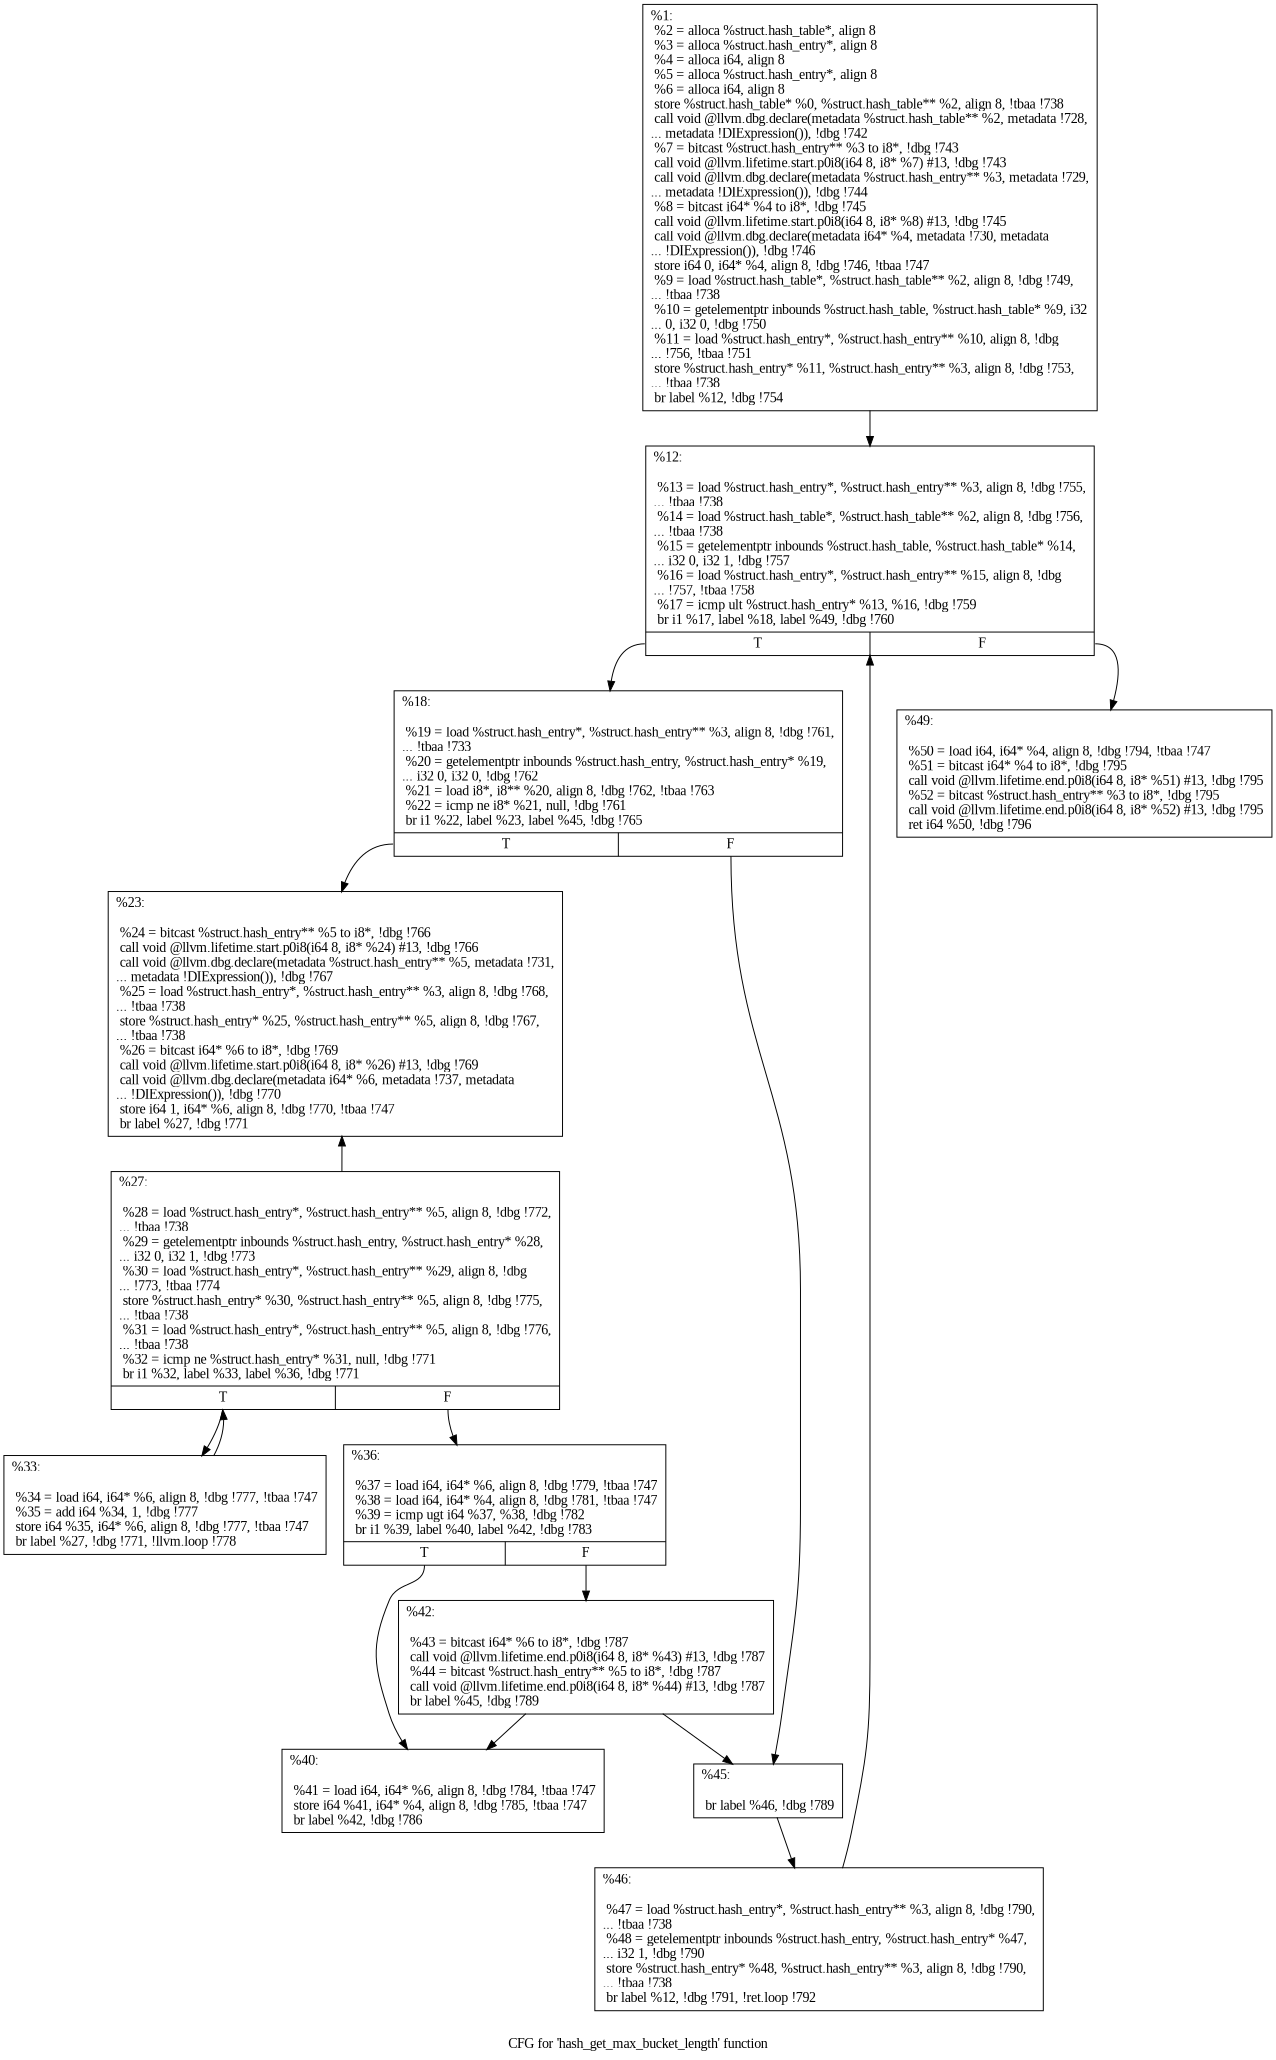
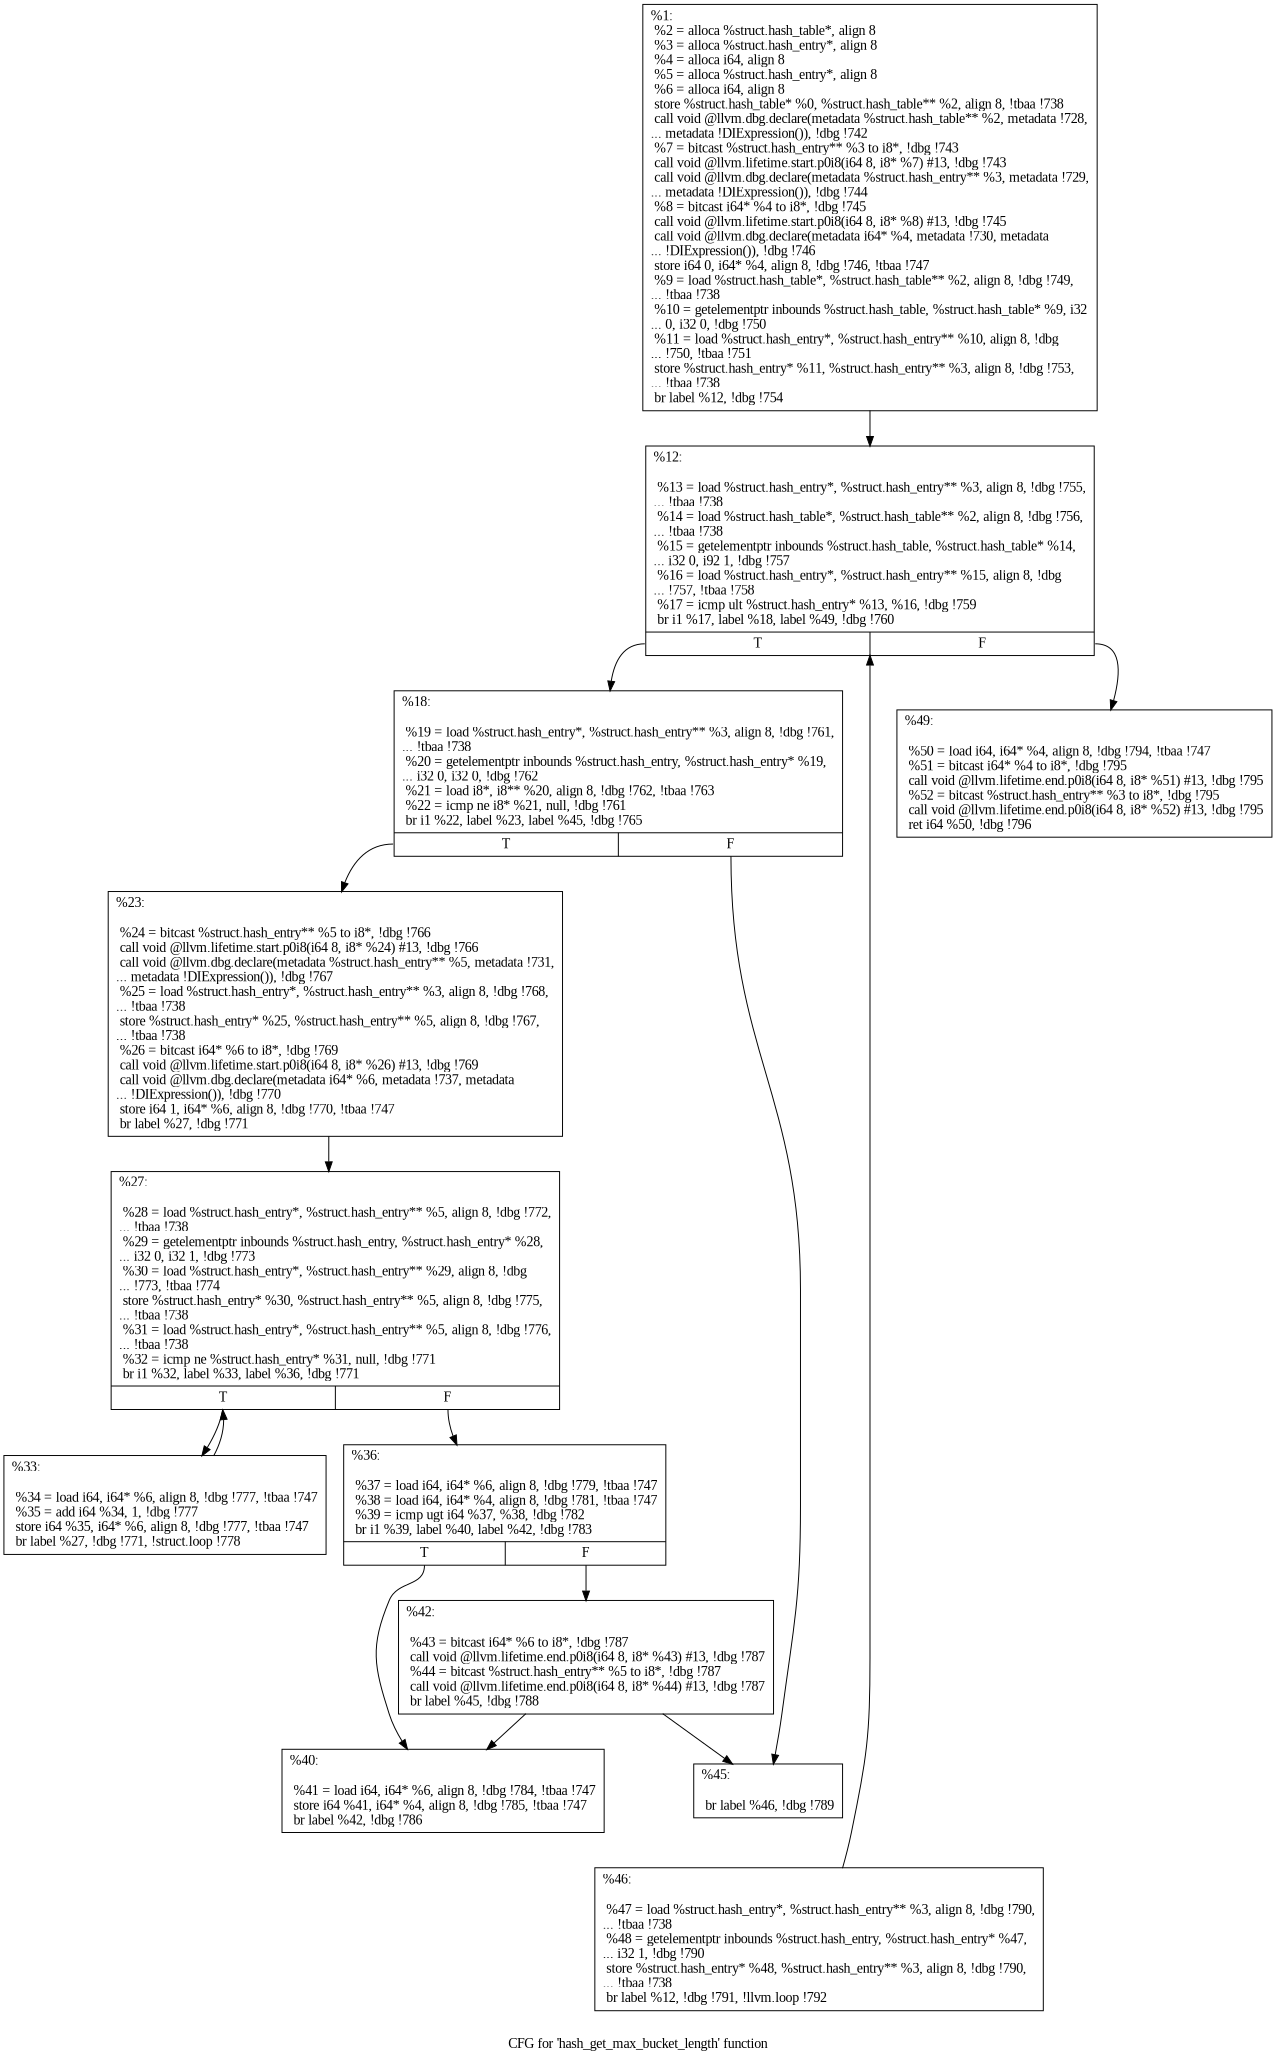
node "%1:": text "... !756, !tbaa !751" -> "... !750, !tbaa !751"
node "%12:": text "... i32 0, i32 1, !dbg !757" -> "... i32 0, i92 1, !dbg !757"
node "%18:": text "... !tbaa !733" -> "... !tbaa !738"
edge "%27:" -> "%23:": reversed
node "%33:": text "br label %27, !dbg !771, !llvm.loop !778" -> "br label %27, !dbg !771, !struct.loop !778"
node "%42:": text "br label %45, !dbg !789" -> "br label %45, !dbg !788"
edge "%45:" -> "%46:": removed
node "%46:": text "br label %12, !dbg !791, !ret.loop !792" -> "br label %12, !dbg !791, !llvm.loop !792"
